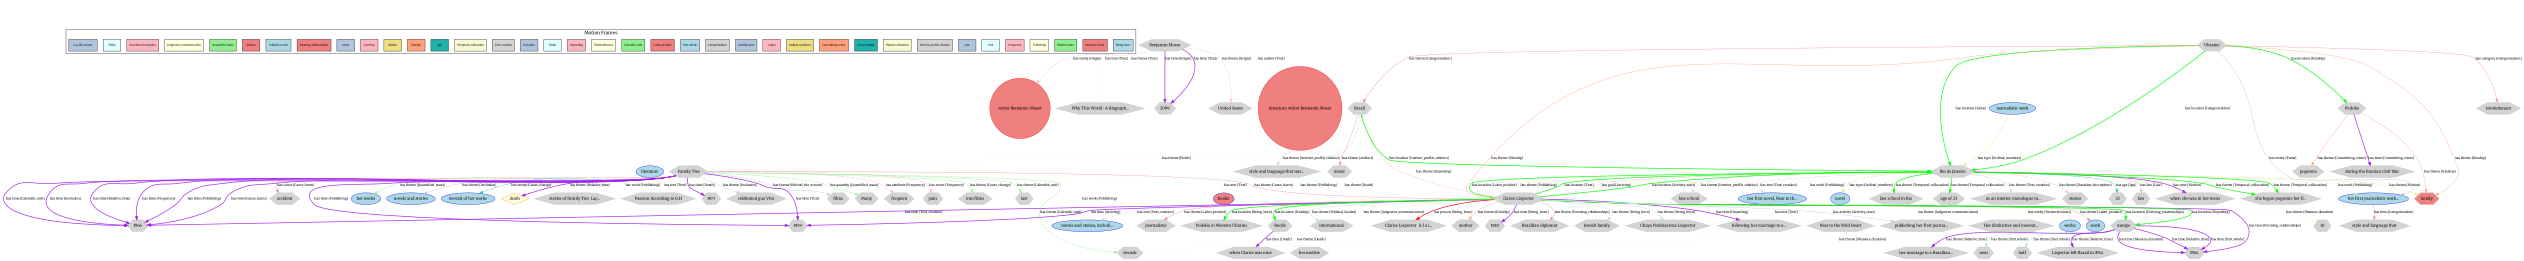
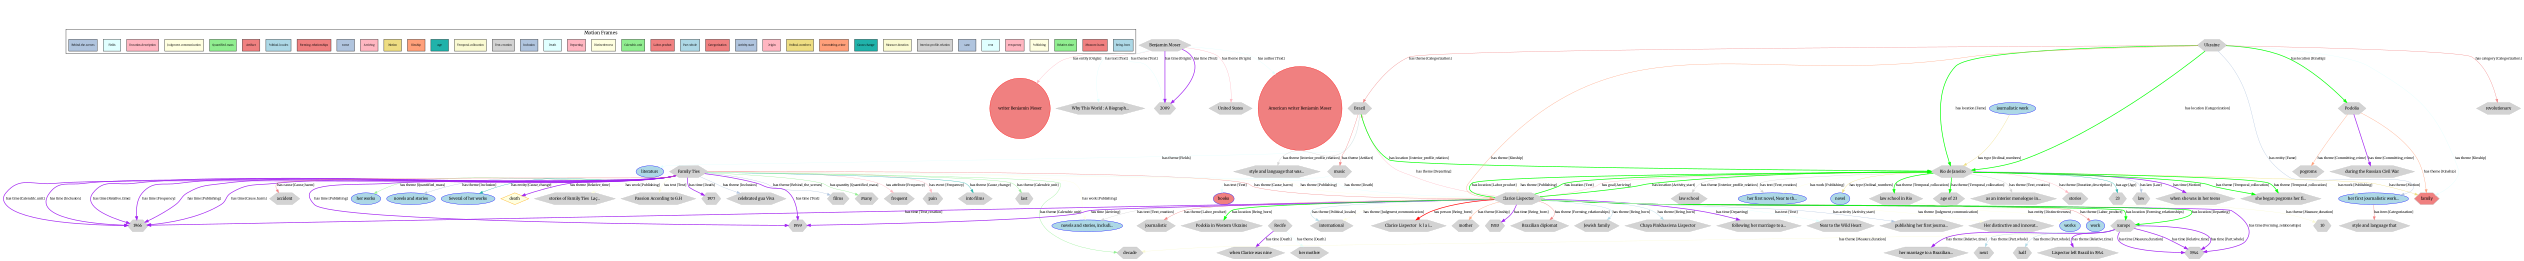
node "Laç_the_scenes": label "Laç_the_scenes" -> "Behind_the_scenes"
node "Categorization": fillcolor lightgray -> lightcoral
edge "Ukraine" -> "family": color lightsalmon -> lightcyan
edge "Family Ties" -> "into films": color lightgreen -> lightseagreen
edge "Clarice Lispector" -> "Recife": removed, label "has location [Kinship]"
